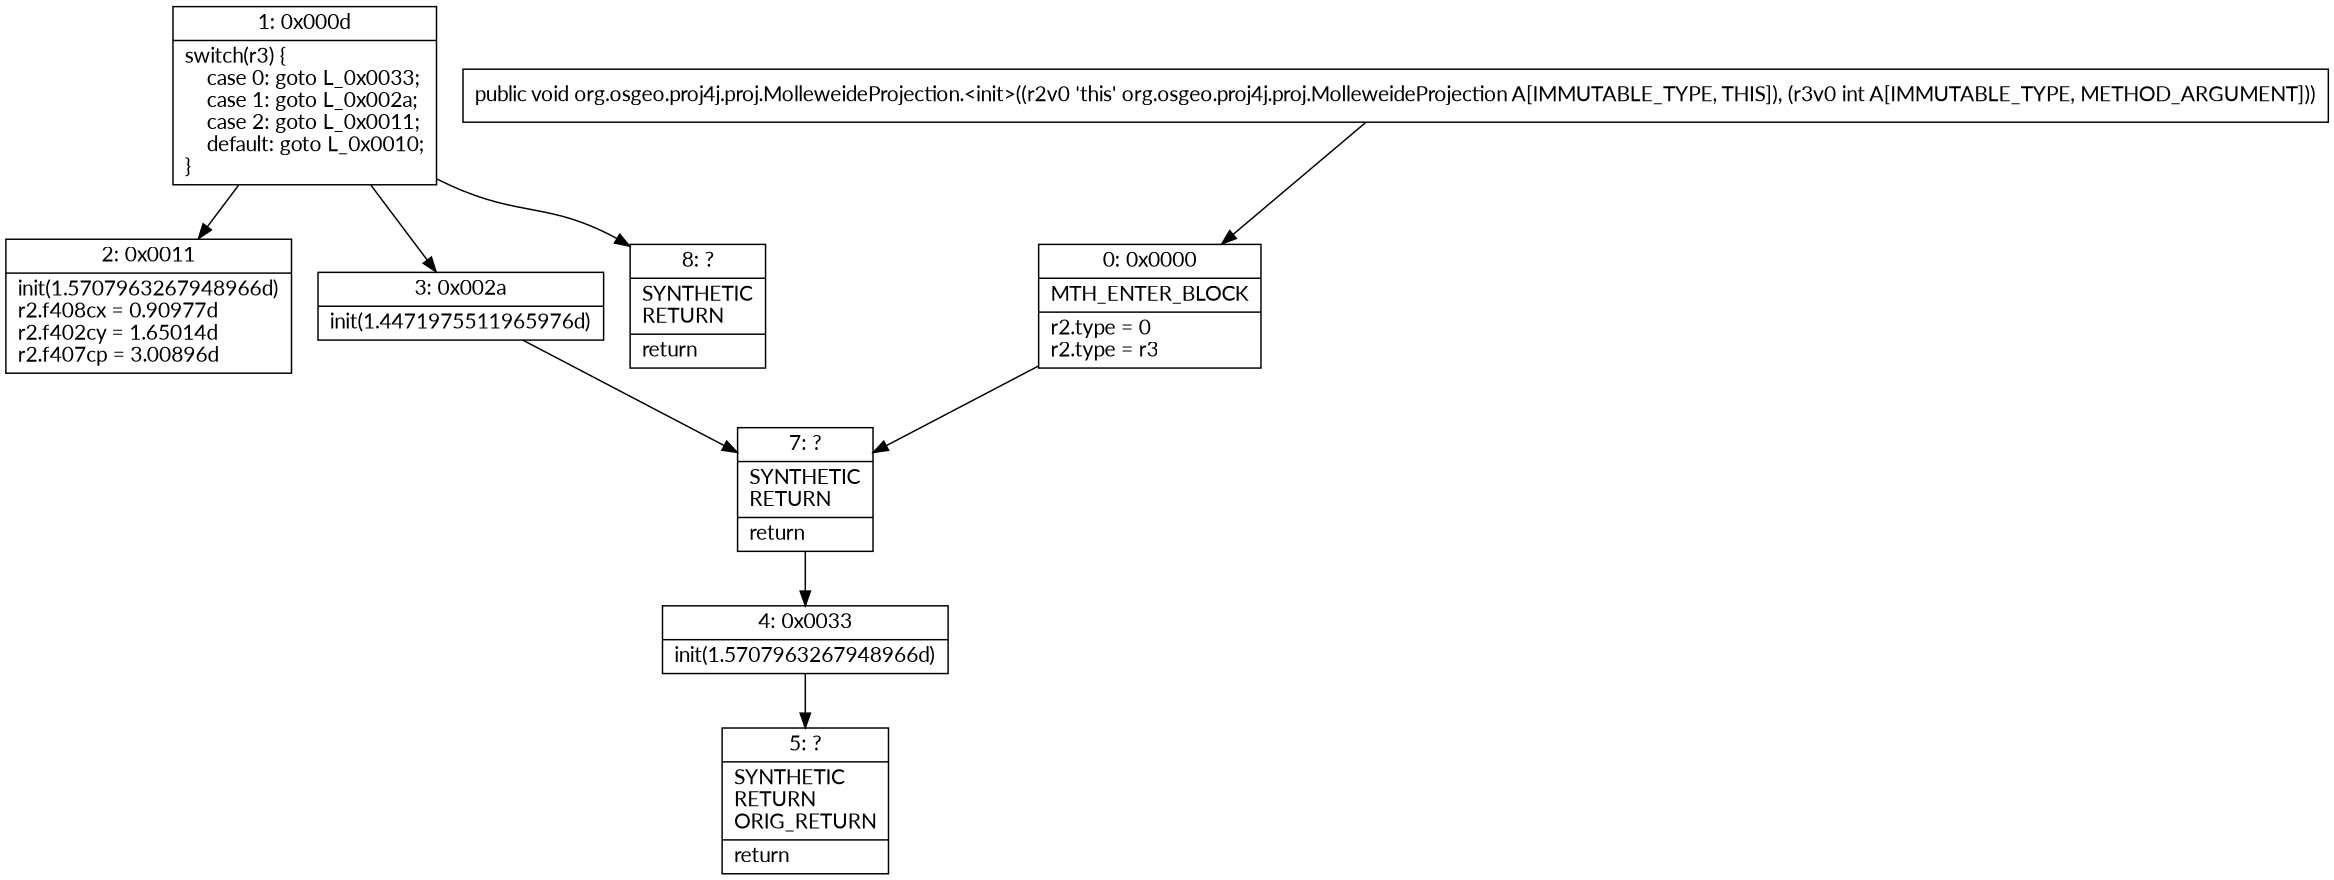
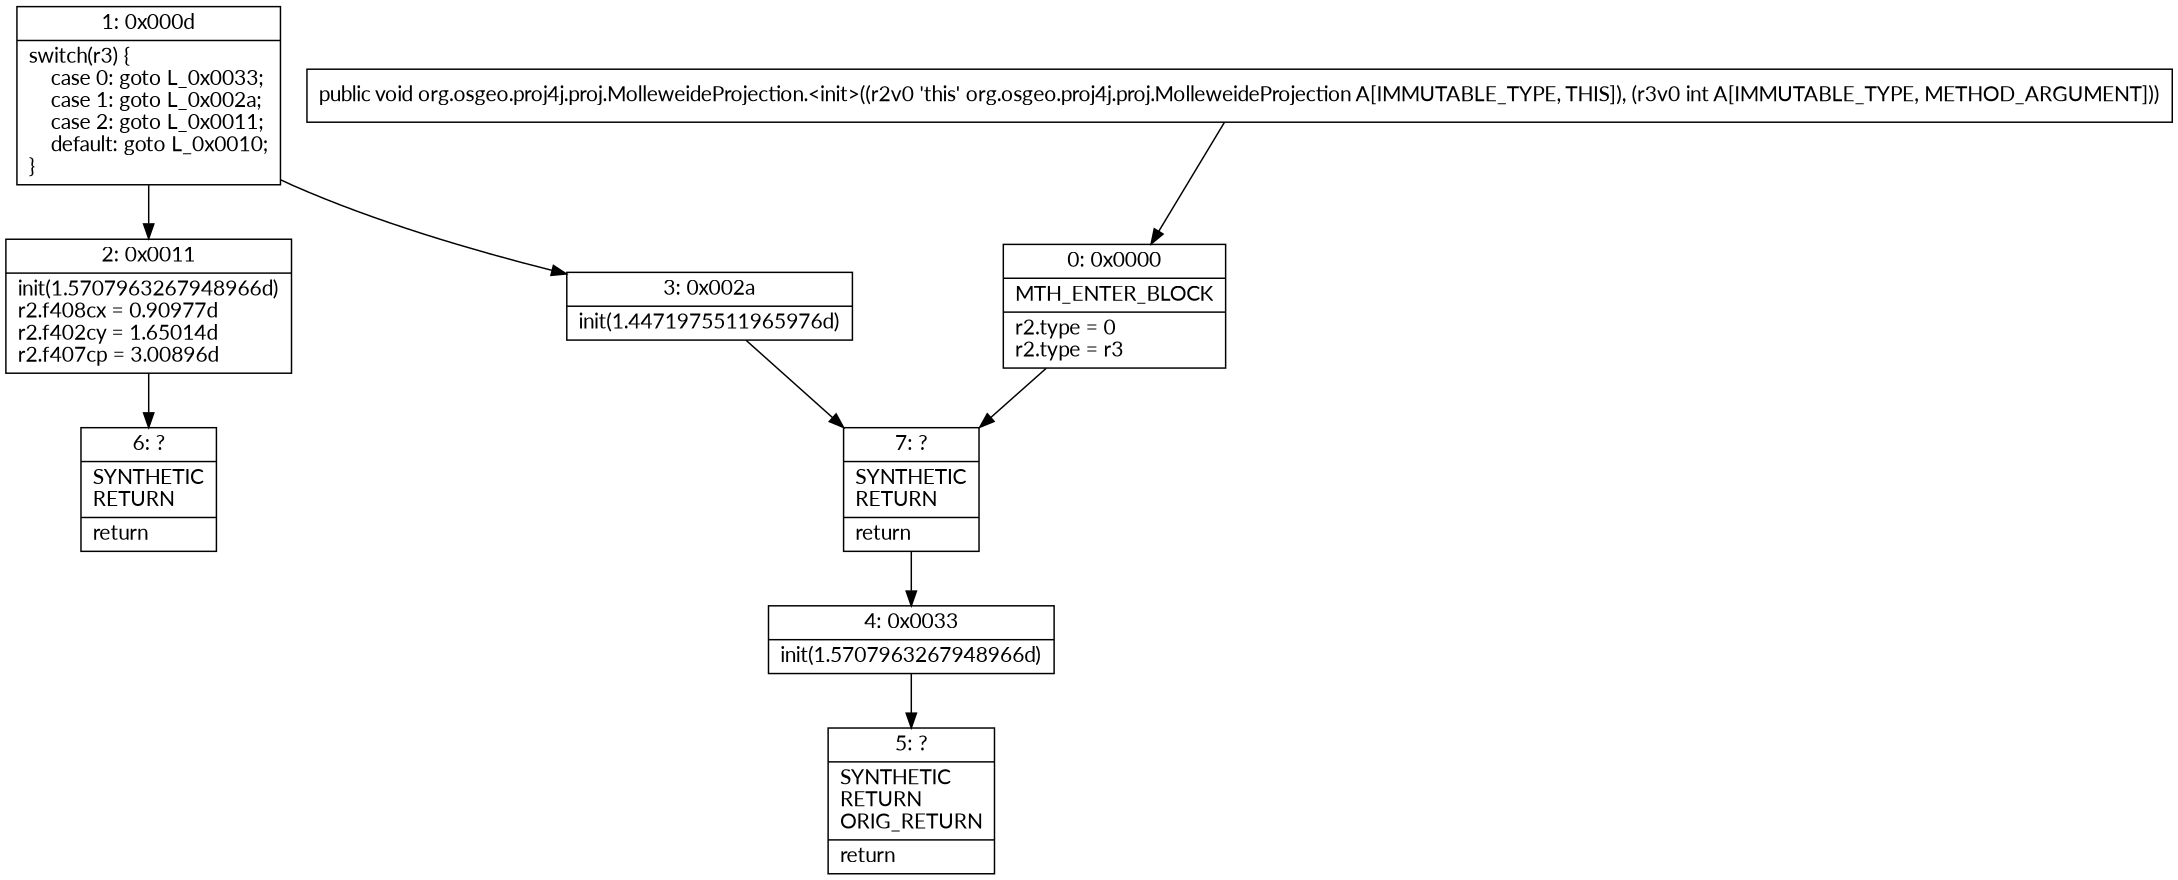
node "8: ?": removed
node "6: ?": added
